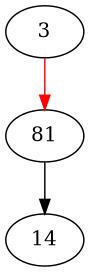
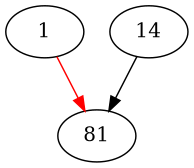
node "3": label "3" -> "1"
edge "81" -> "14": reversed
